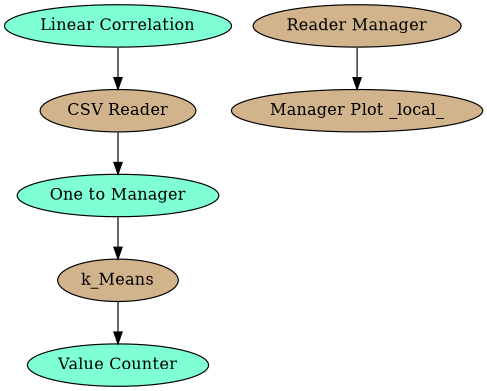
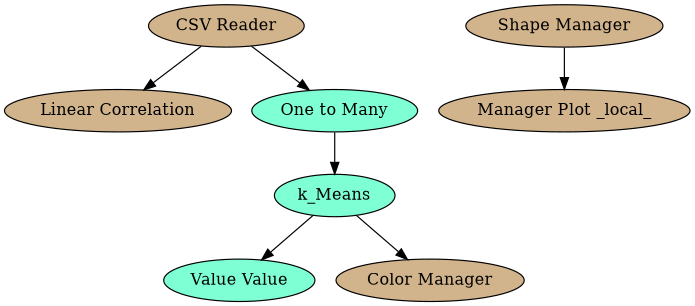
node "Linear Correlation": fillcolor aquamarine -> tan
node "Reader Manager": label "Reader Manager" -> "Shape Manager"
edge "Linear Correlation" -> "CSV Reader": reversed
node "One to Manager": label "One to Manager" -> "One to Many"
node "k_Means": fillcolor tan -> aquamarine
node "Color Manager": added
node "Value Counter": label "Value Counter" -> "Value Value"
